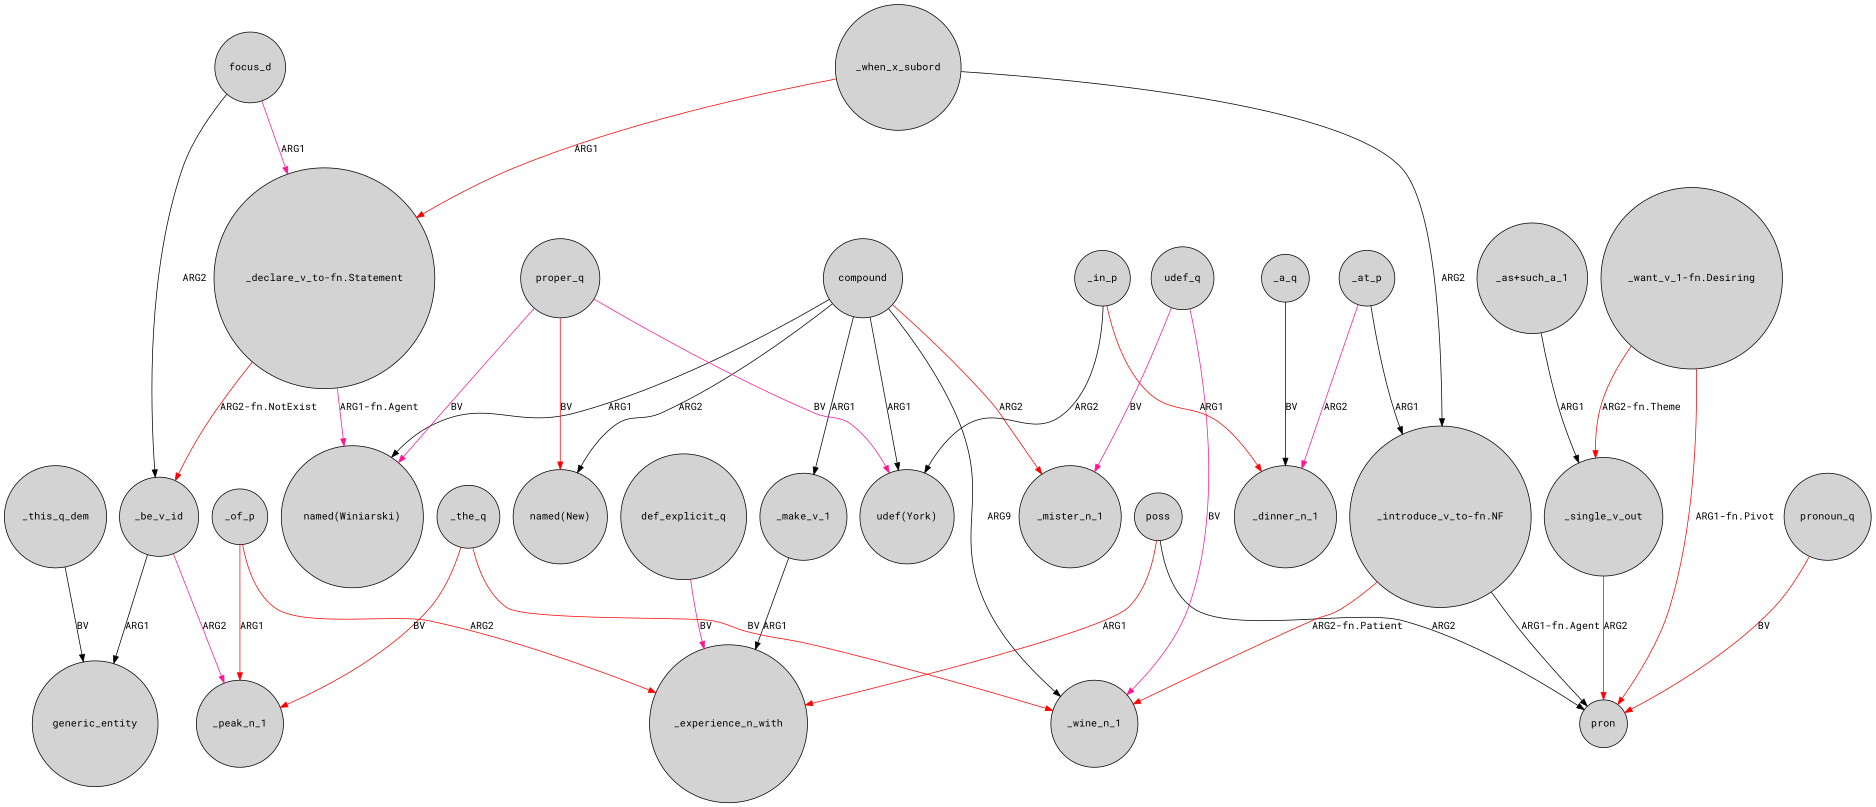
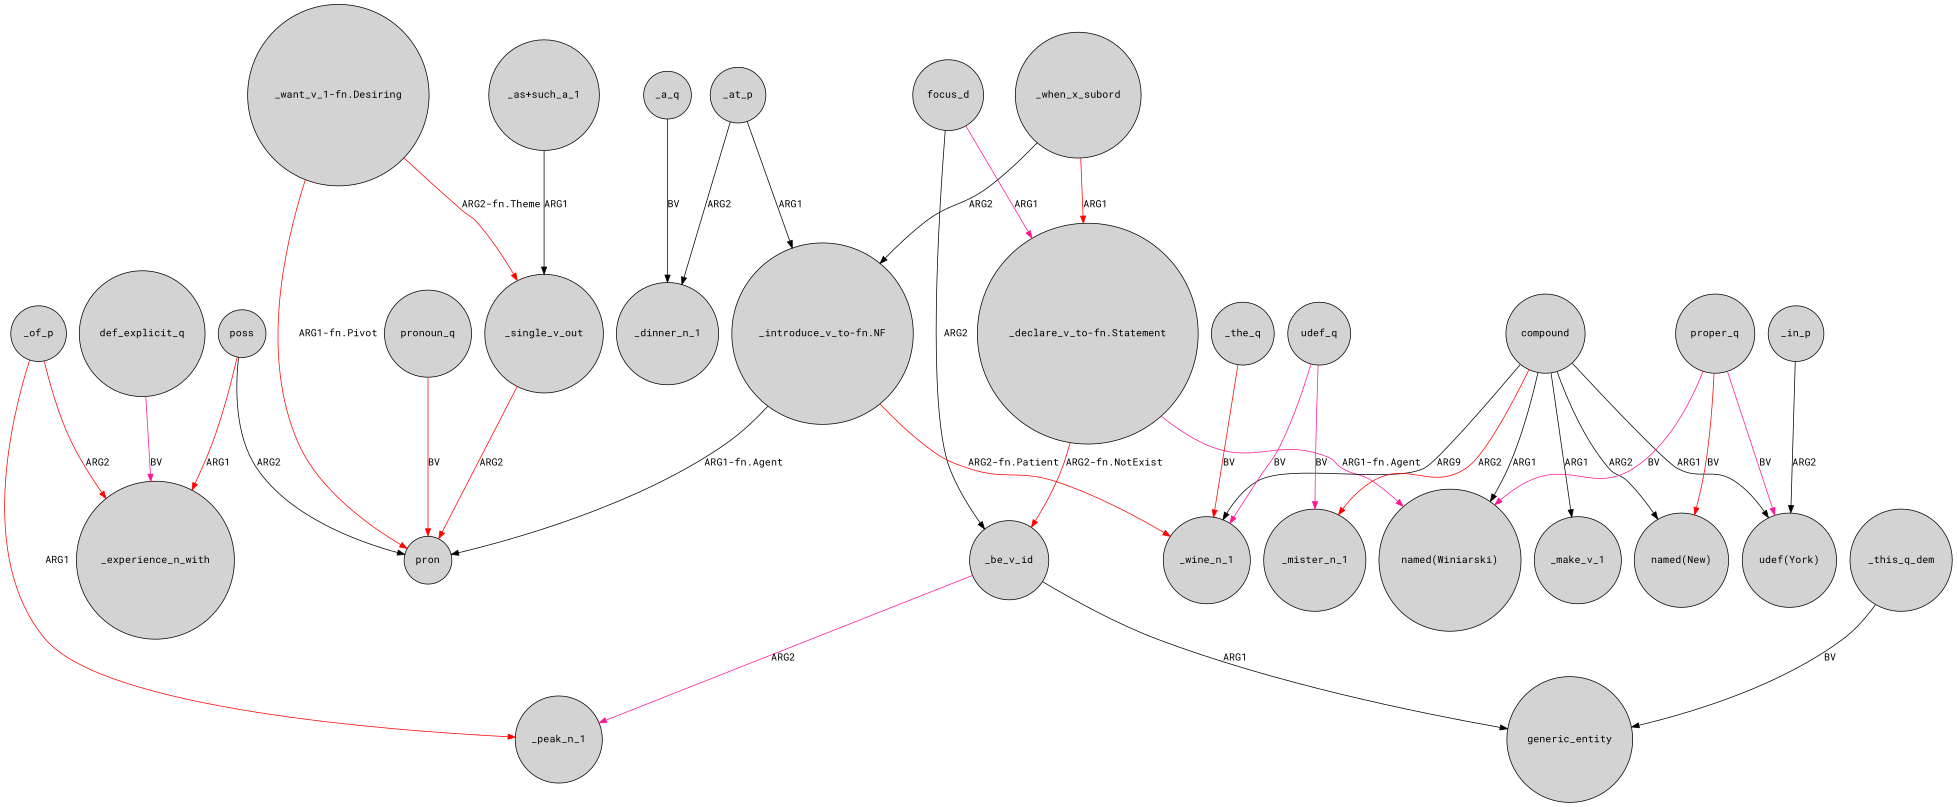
edge "_at_p" -> "_dinner_n_1": color deeppink -> black
edge "_in_p" -> "_dinner_n_1": removed, label "ARG1"
edge "_make_v_1" -> "_experience_n_with": removed, label "ARG1"
edge "_the_q" -> "_peak_n_1": removed, label "BV"
